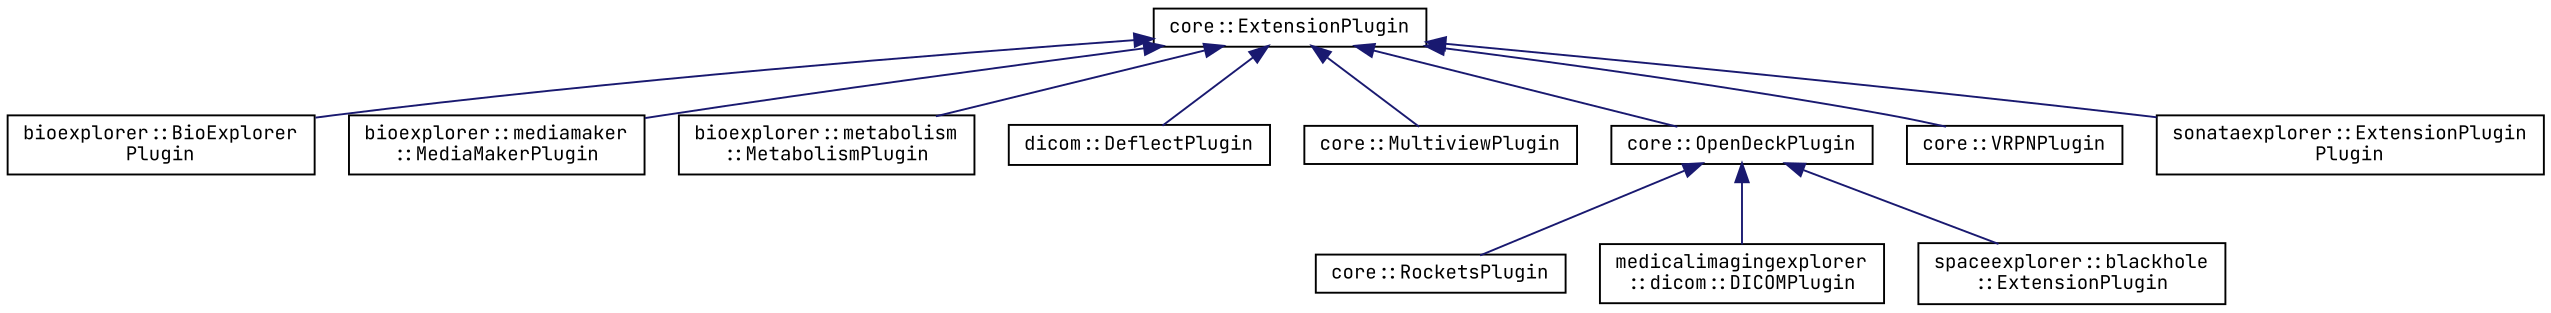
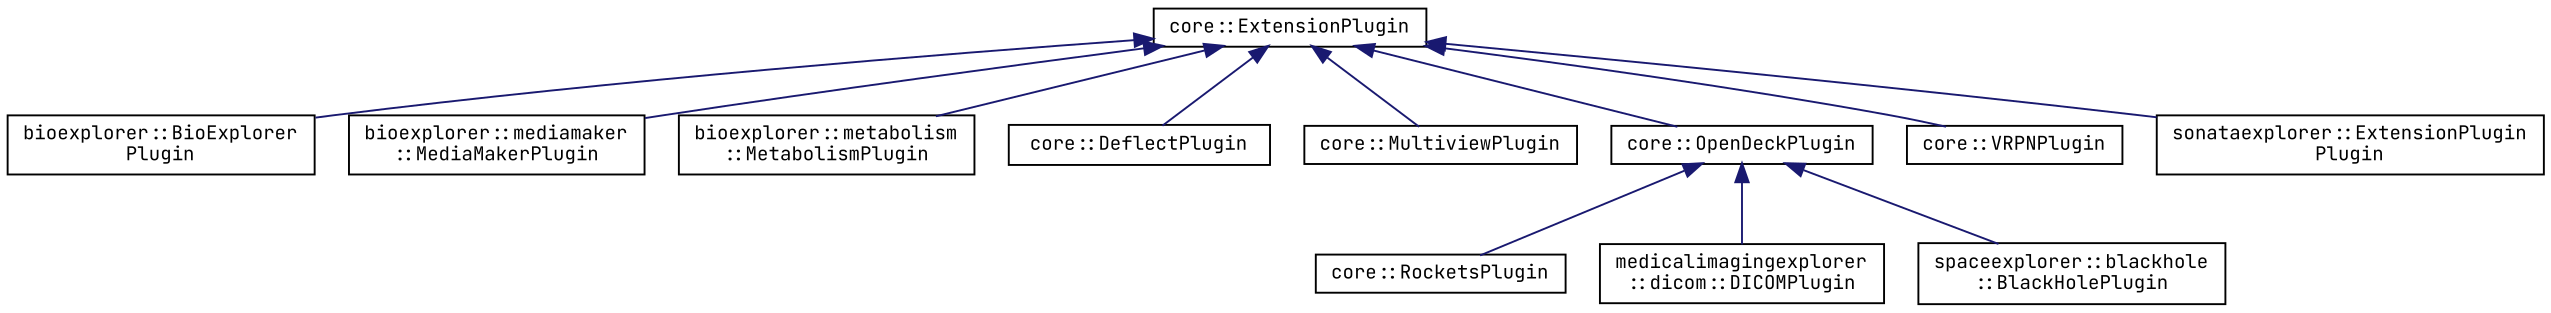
node "dicom::DeflectPlugin": label "dicom::DeflectPlugin" -> "core::DeflectPlugin"
node "spaceexplorer::blackhole ::ExtensionPlugin": label "spaceexplorer::blackhole ::ExtensionPlugin" -> "spaceexplorer::blackhole ::BlackHolePlugin"
